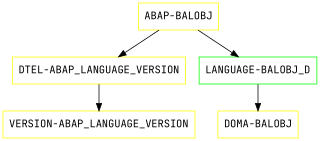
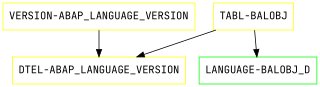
node "ABAP-BALOBJ": label "ABAP-BALOBJ" -> "TABL-BALOBJ"
edge "DTEL-ABAP_LANGUAGE_VERSION" -> "VERSION-ABAP_LANGUAGE_VERSION": reversed
node "DOMA-BALOBJ": removed
